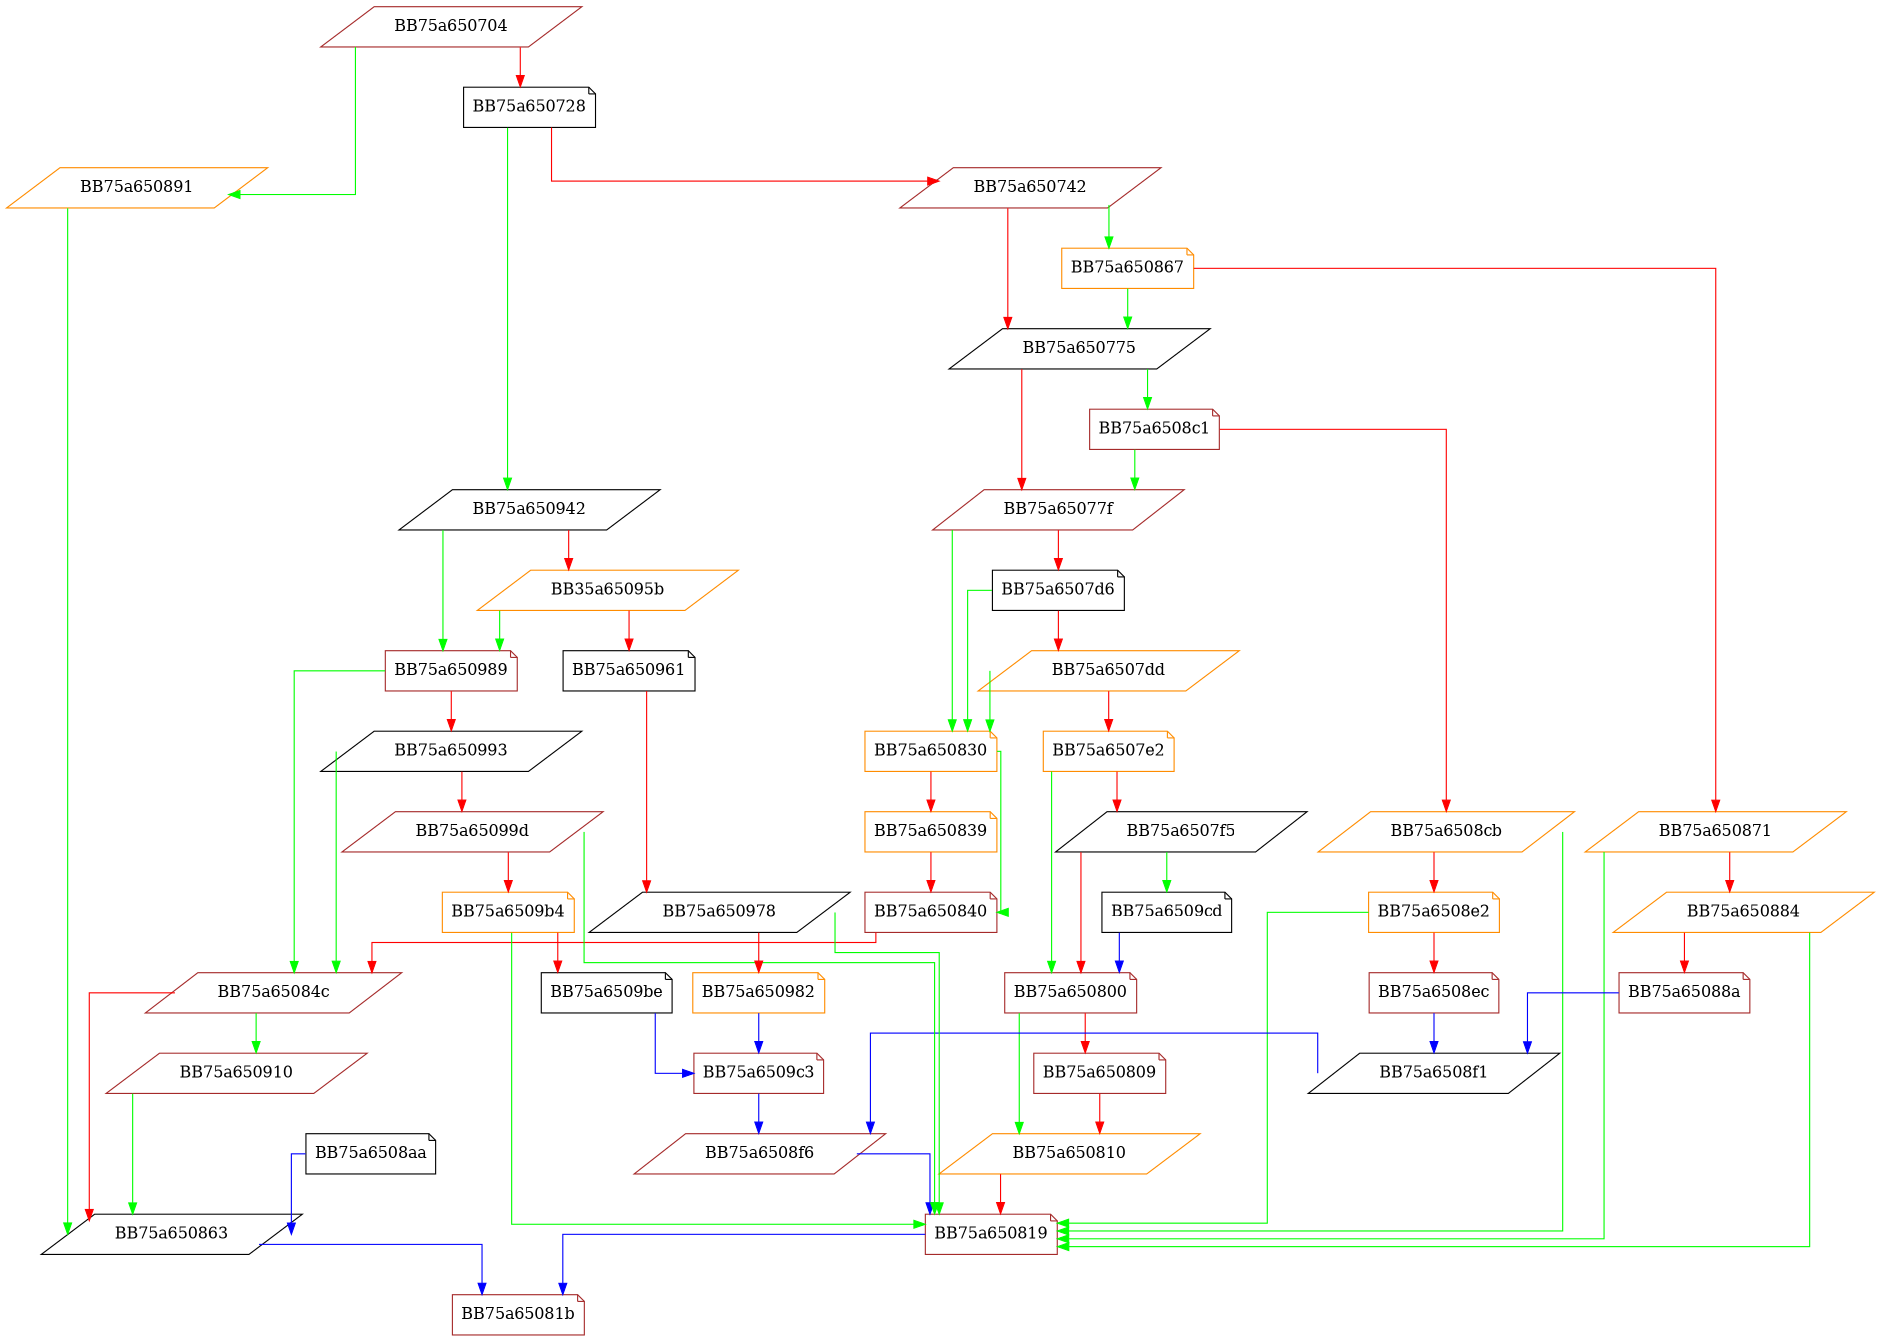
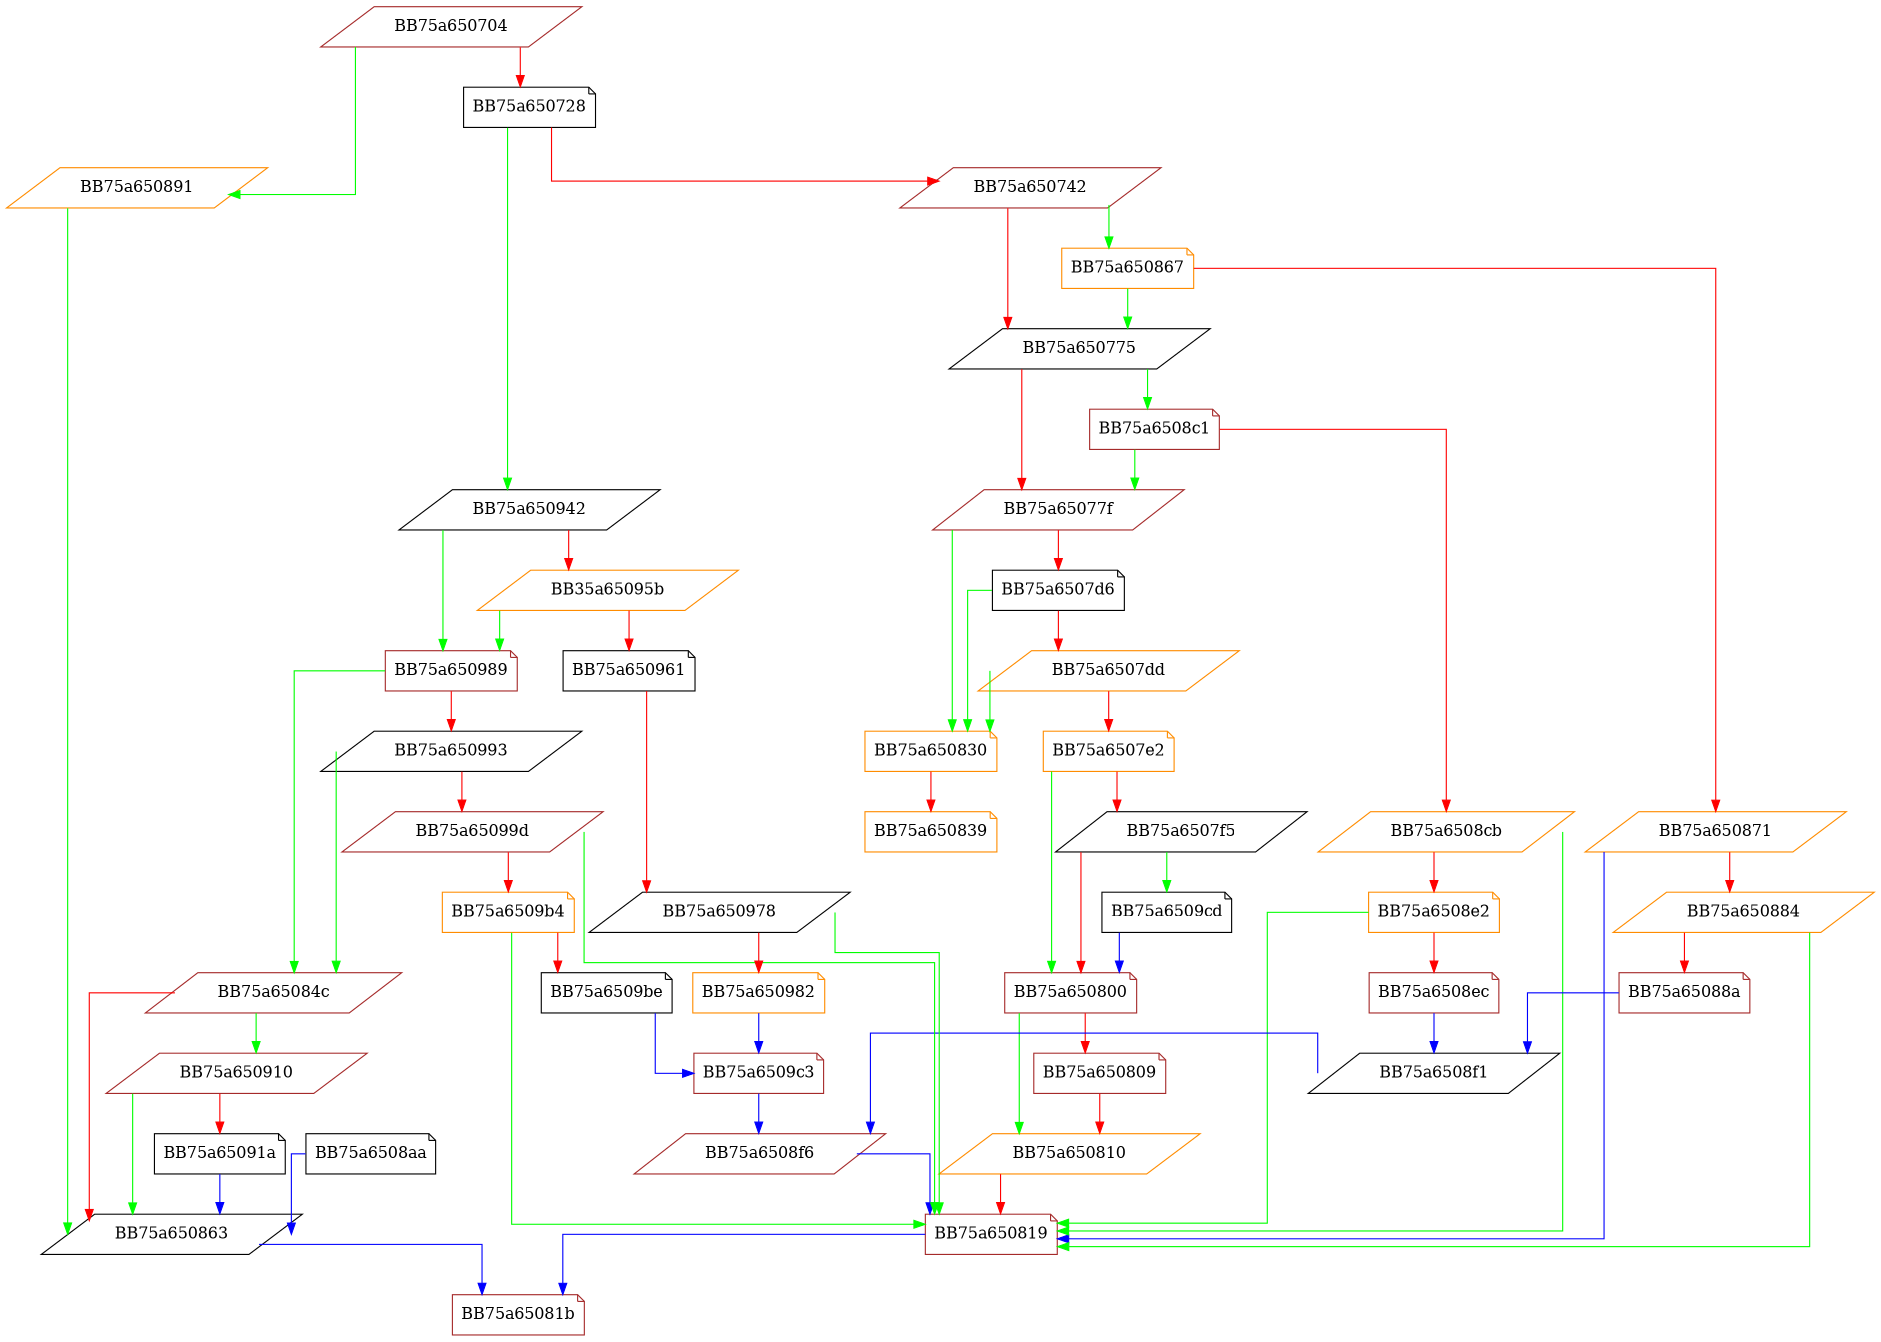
node "BB75a650840": removed
node "BB75a65091a": added
edge "BB75a650871" -> "BB75a650819": color green -> blue
